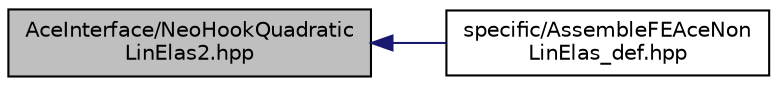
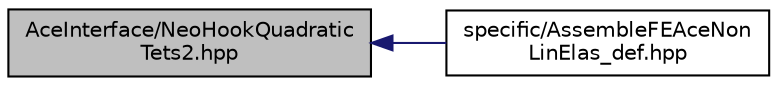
node "AceInterface/NeoHookQuadratic LinElas2.hpp": label "AceInterface/NeoHookQuadratic LinElas2.hpp" -> "AceInterface/NeoHookQuadratic Tets2.hpp"
